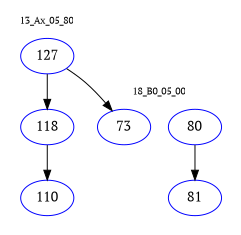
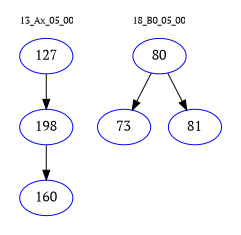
cluster "13_Ax_05_80": label "13_Ax_05_80" -> "13_Ax_05_00"
edge "127" -> "73": now "80" -> "73"
node "118": label "118" -> "198"
node "110": label "110" -> "160"
